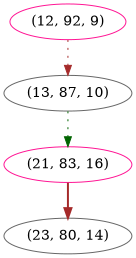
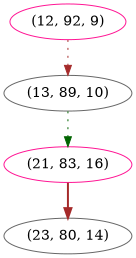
node "(13, 87, 10)": label "(13, 87, 10)" -> "(13, 89, 10)"
